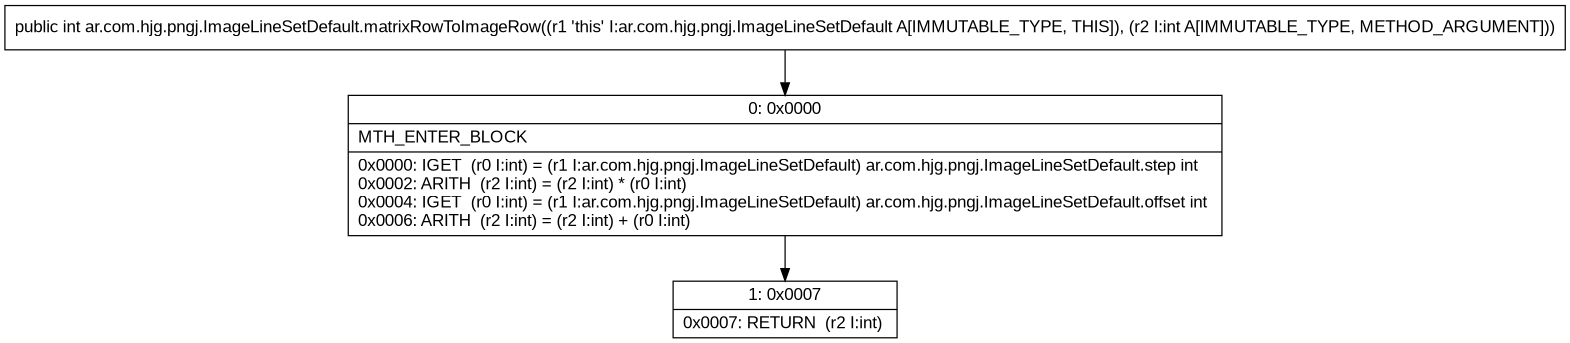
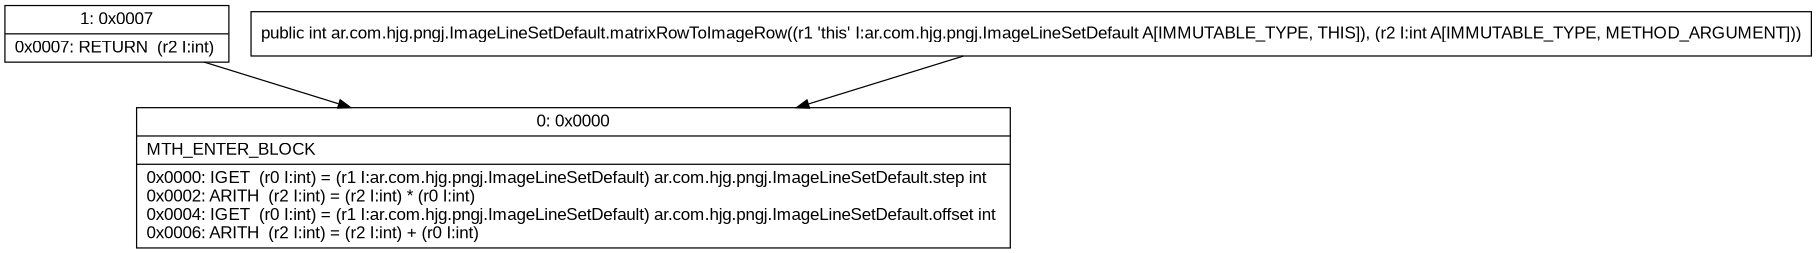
edge "0: 0x0000" -> "1: 0x0007": reversed
